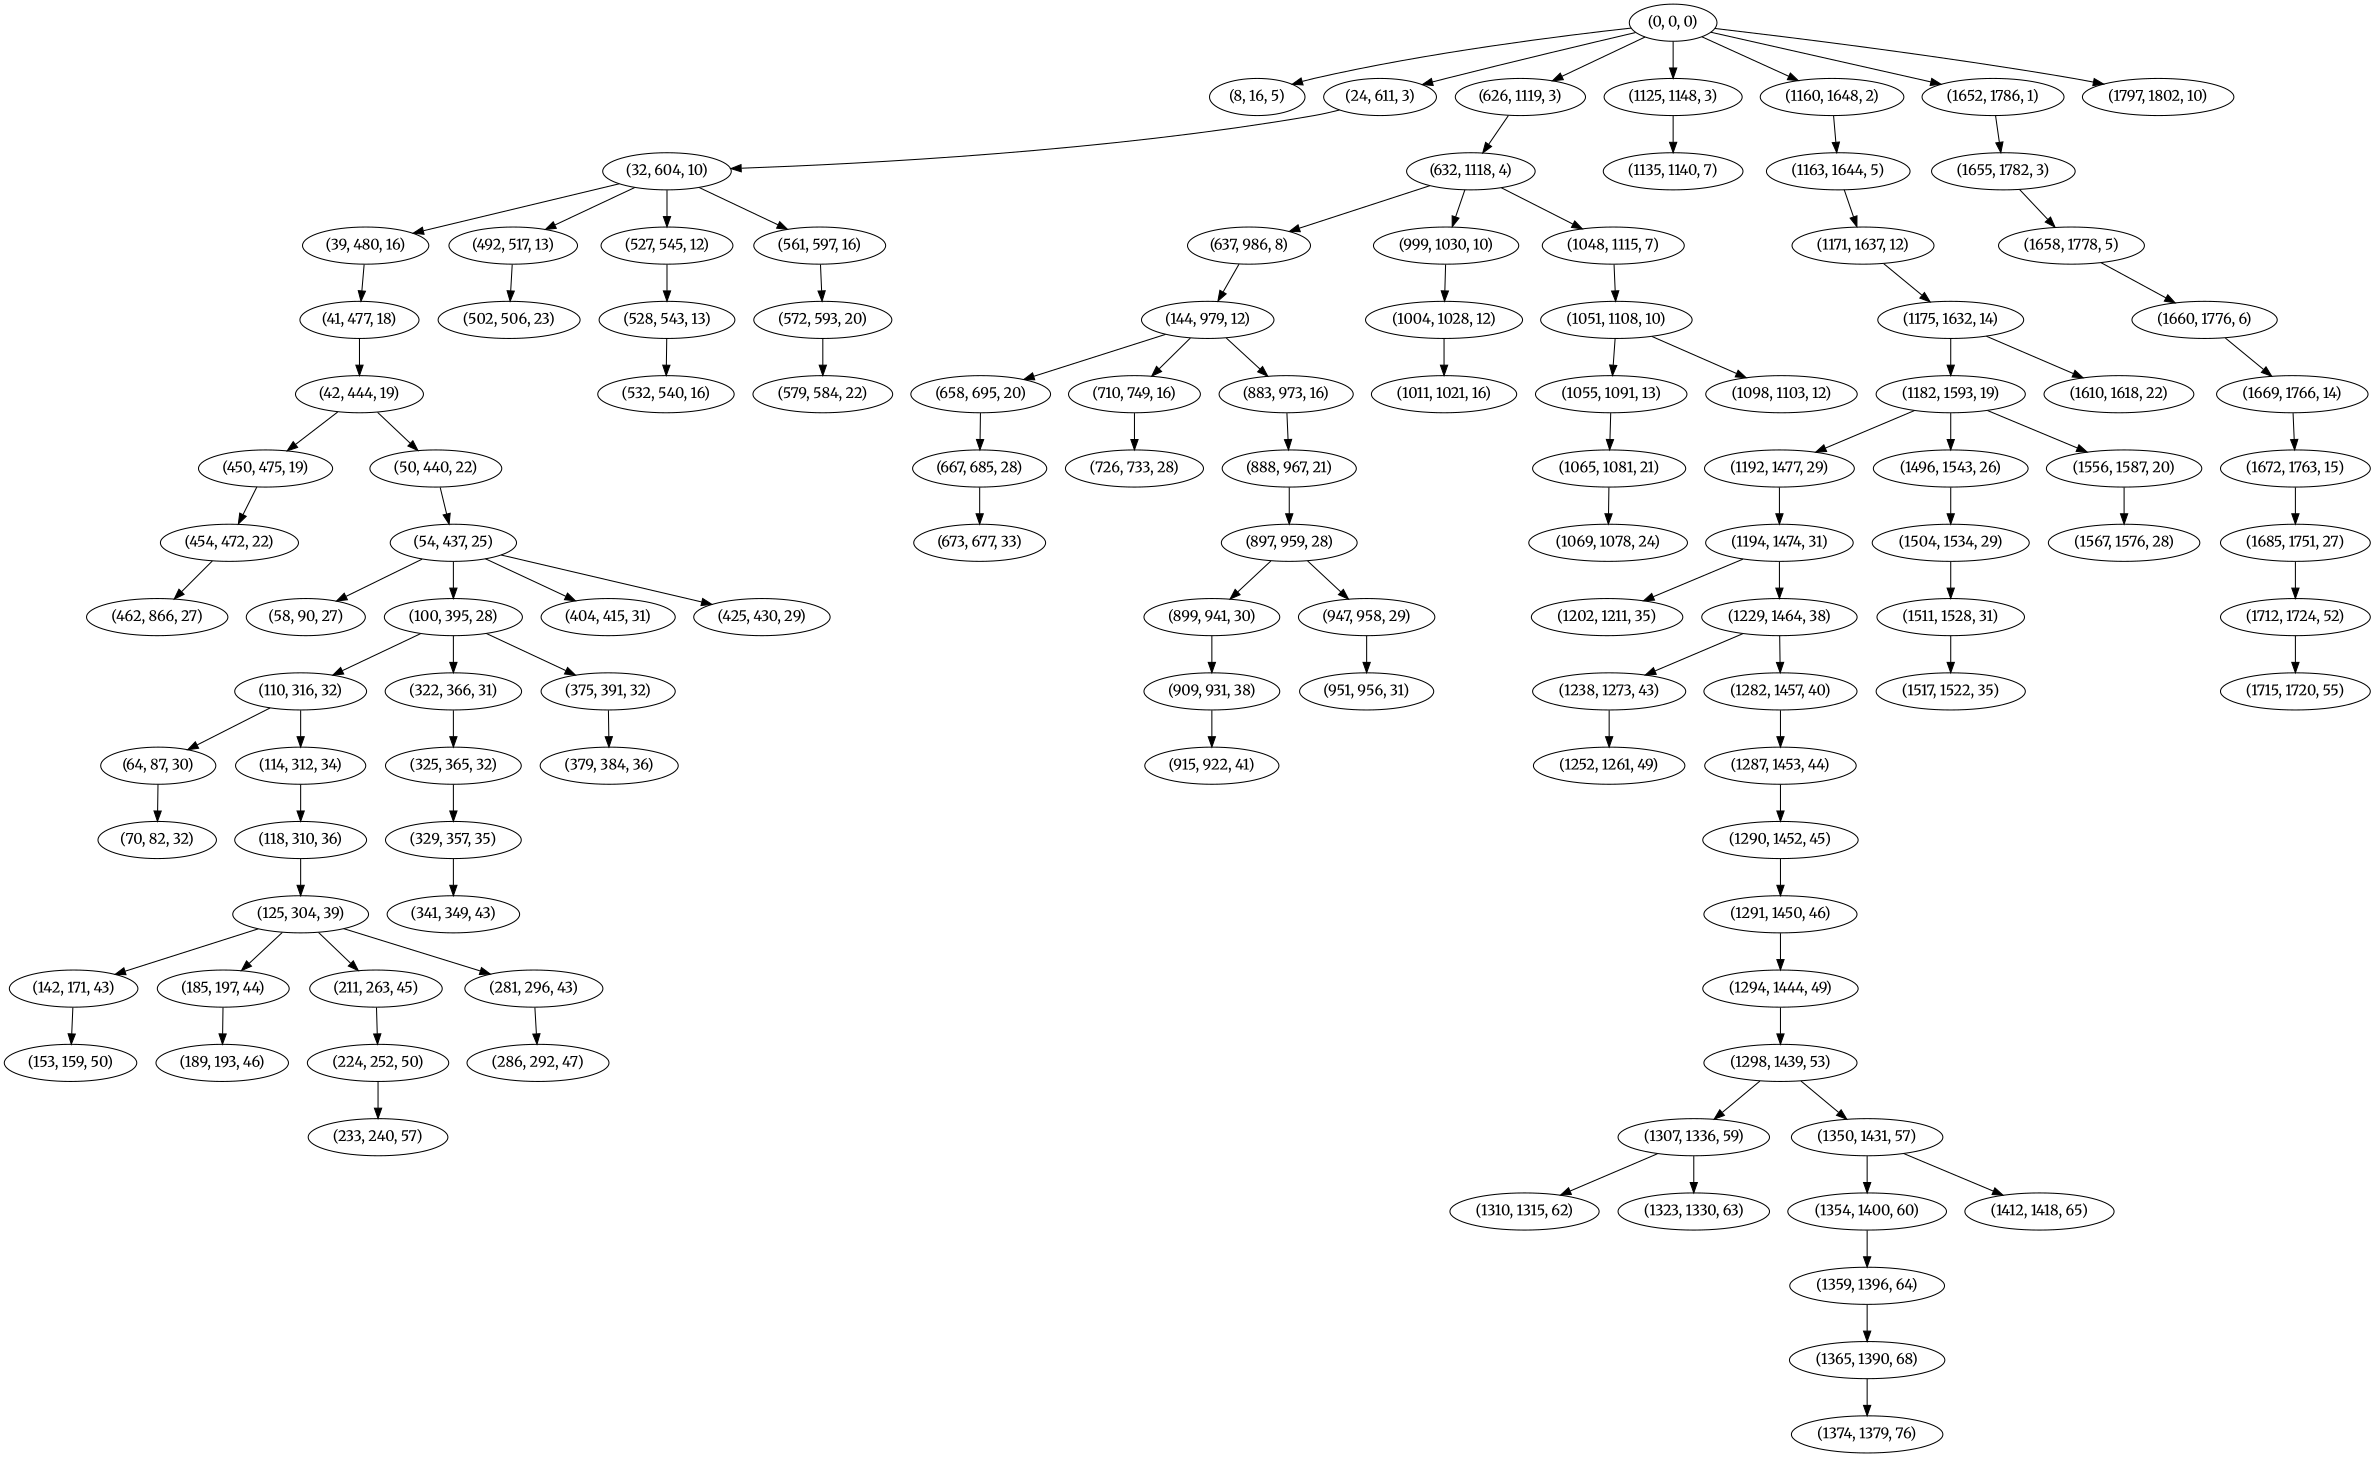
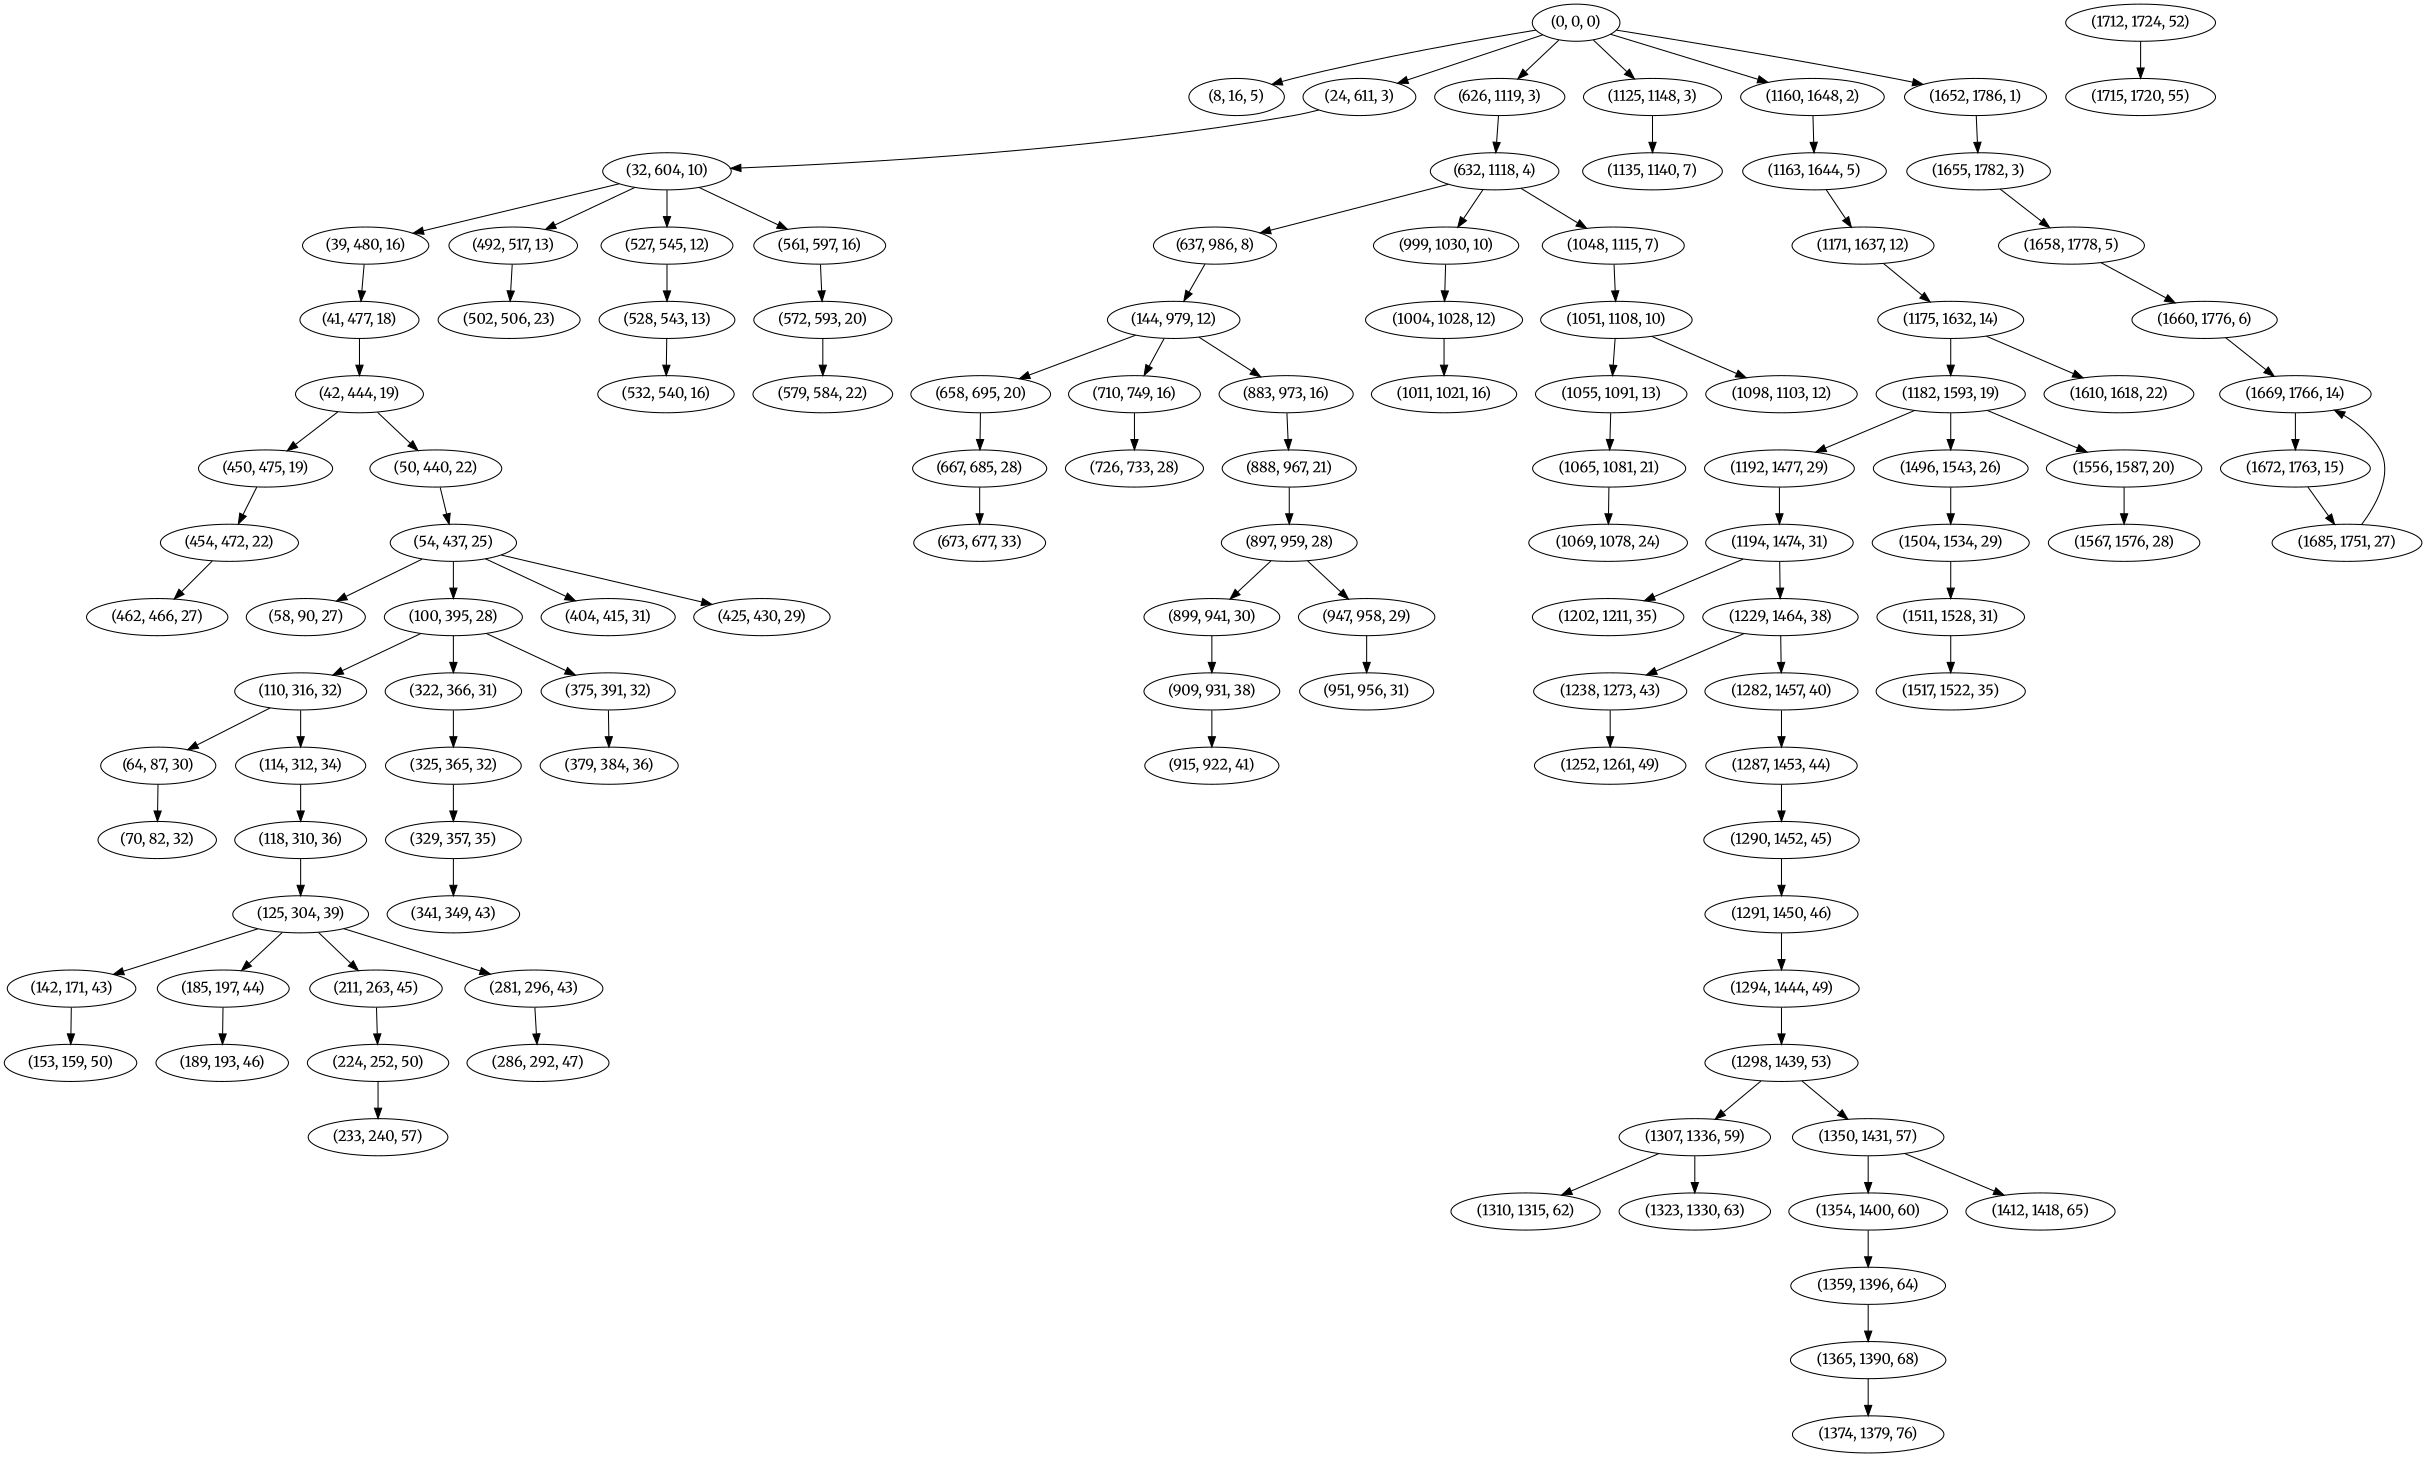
node "(1797, 1802, 10)": removed
edge "(1685, 1751, 27)" -> "(1712, 1724, 52)": now "(1685, 1751, 27)" -> "(1669, 1766, 14)"
node "(462, 866, 27)": label "(462, 866, 27)" -> "(462, 466, 27)"
